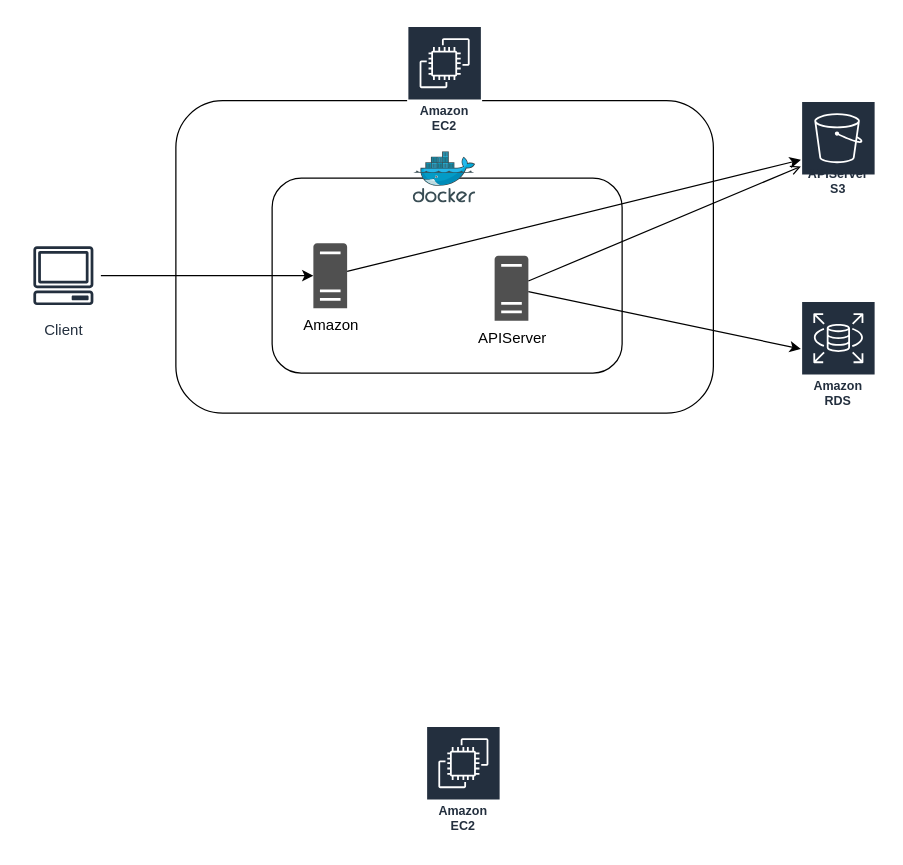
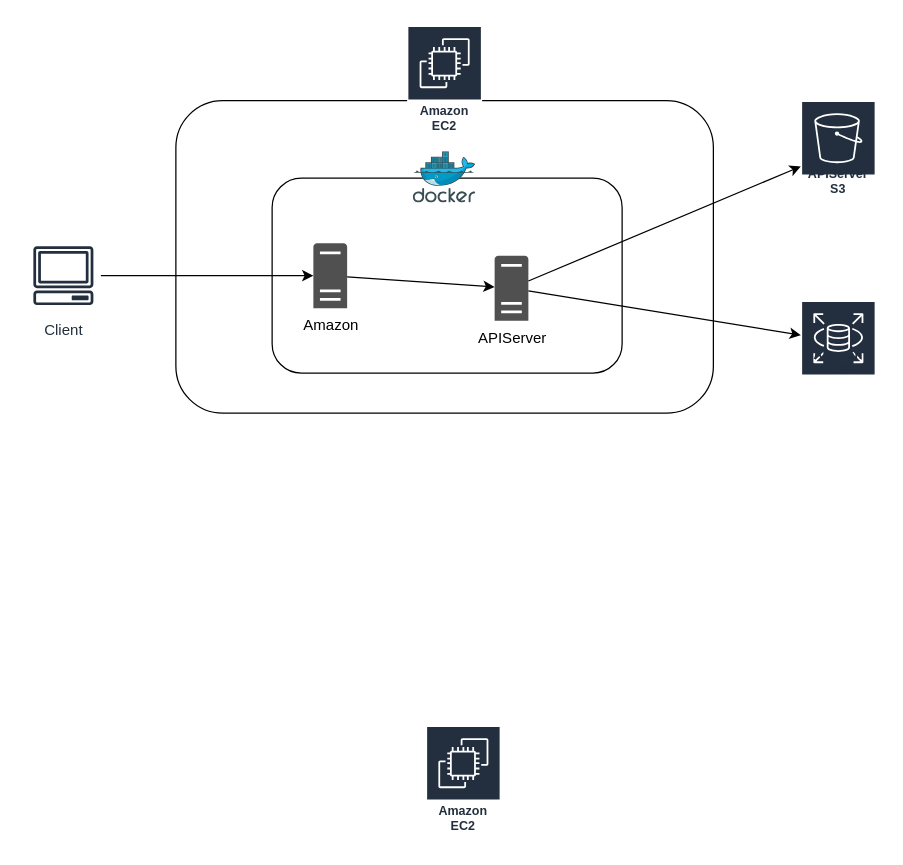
edge "APIServer" -> "APIServer S3": arrowhead open -> classic
edge "Amazon" -> "APIServer S3": now "Amazon" -> "APIServer"
node "Amazon RDS": size 75x113 -> 75x81
